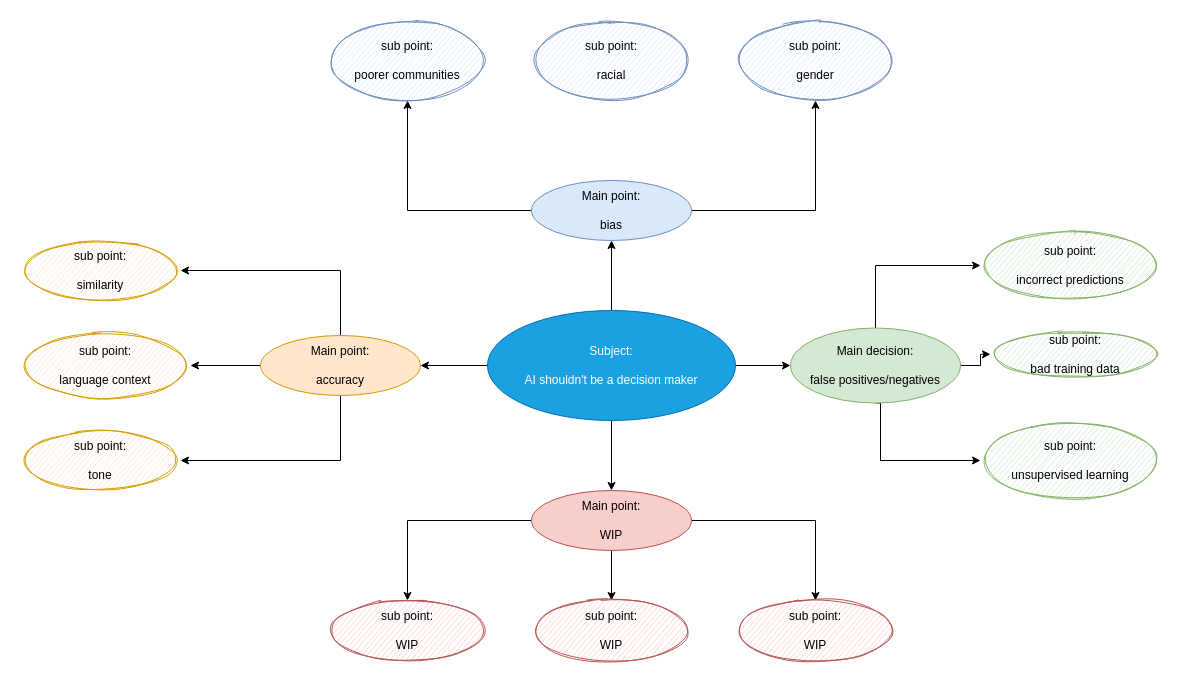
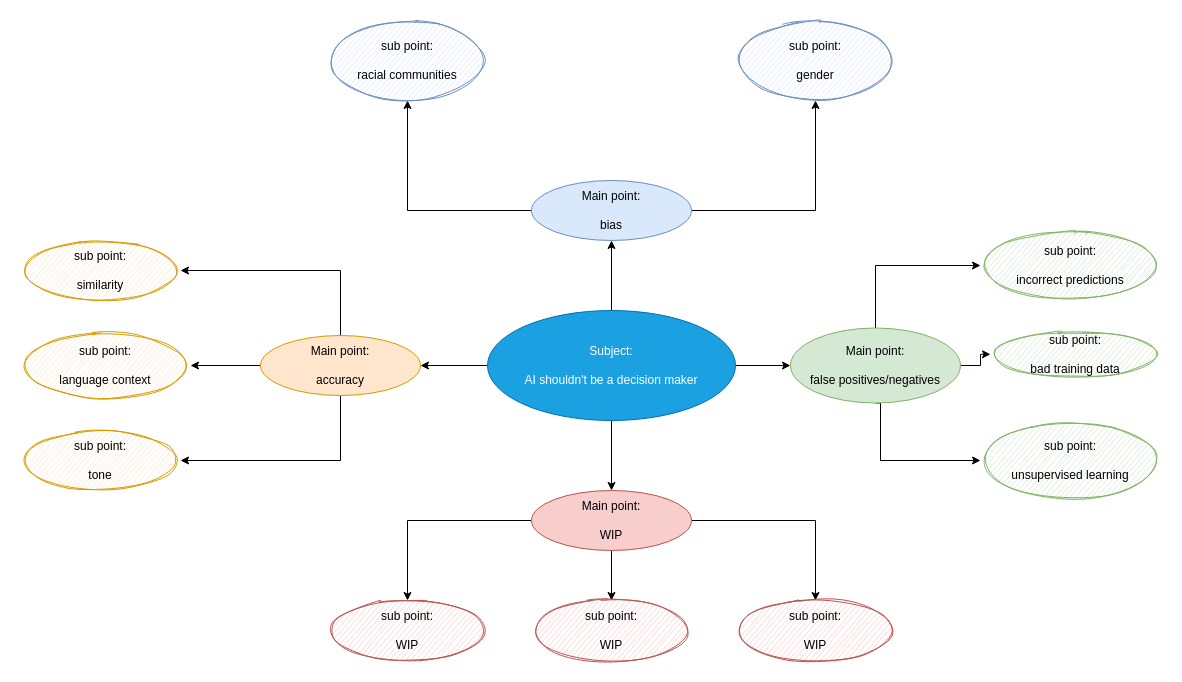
node "sub point: poorer communities": label "sub point: poorer communities" -> "sub point: racial communities"
node "sub point: racial": removed
node "Main decision: false positives/negatives": label "Main decision: false positives/negatives" -> "Main point: false positives/negatives"
